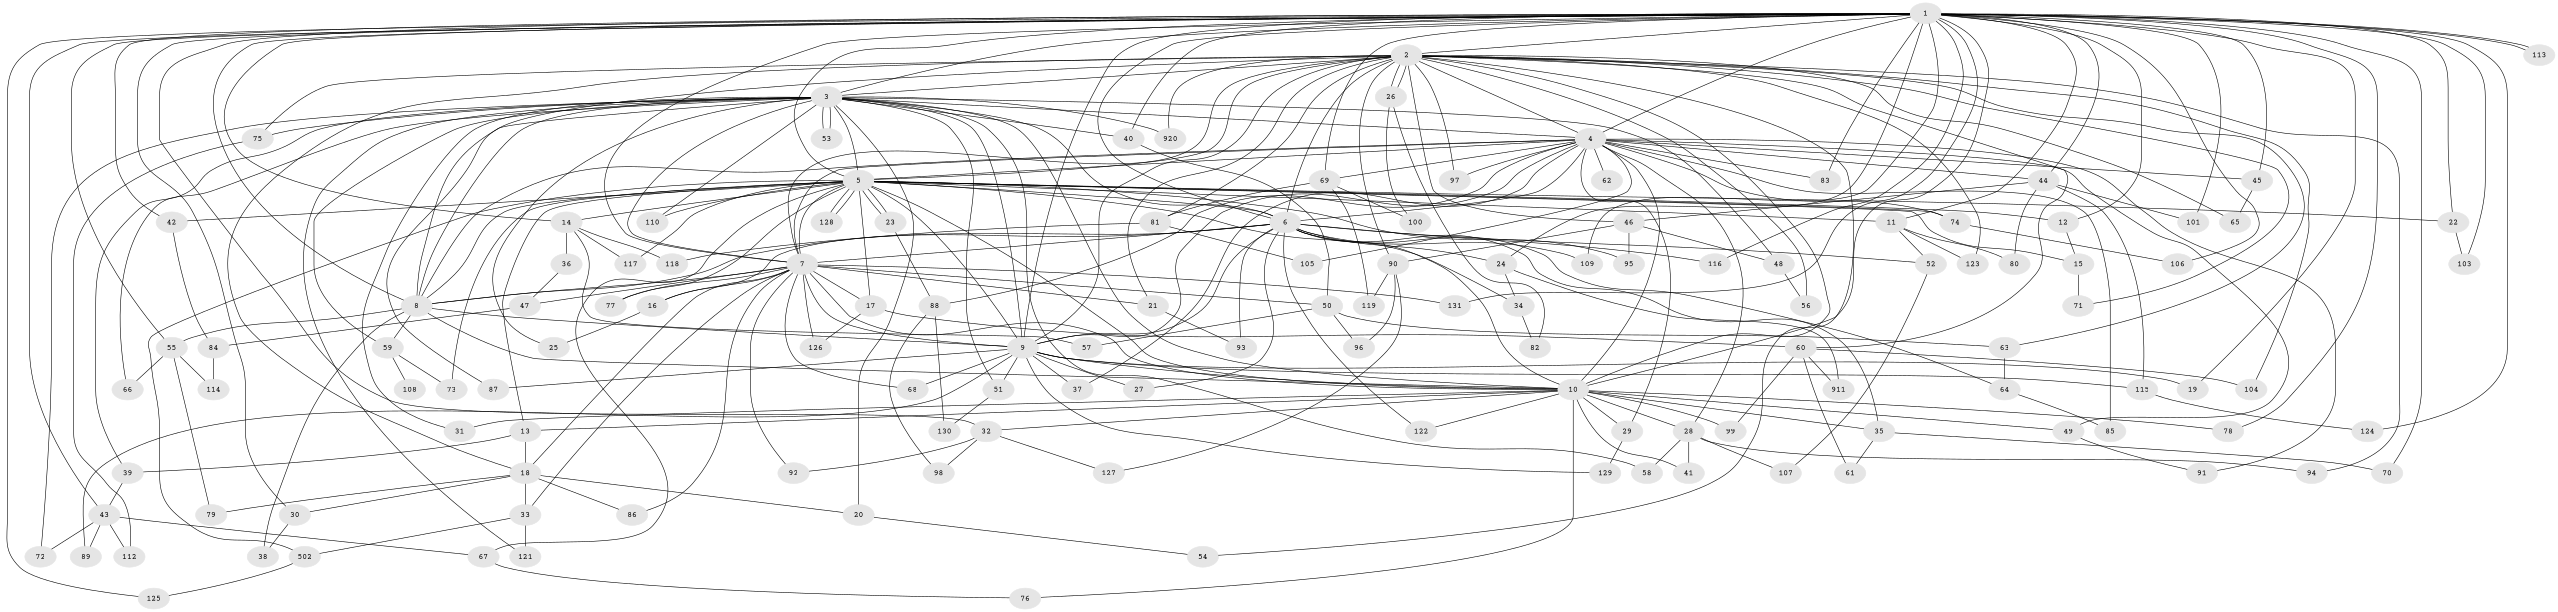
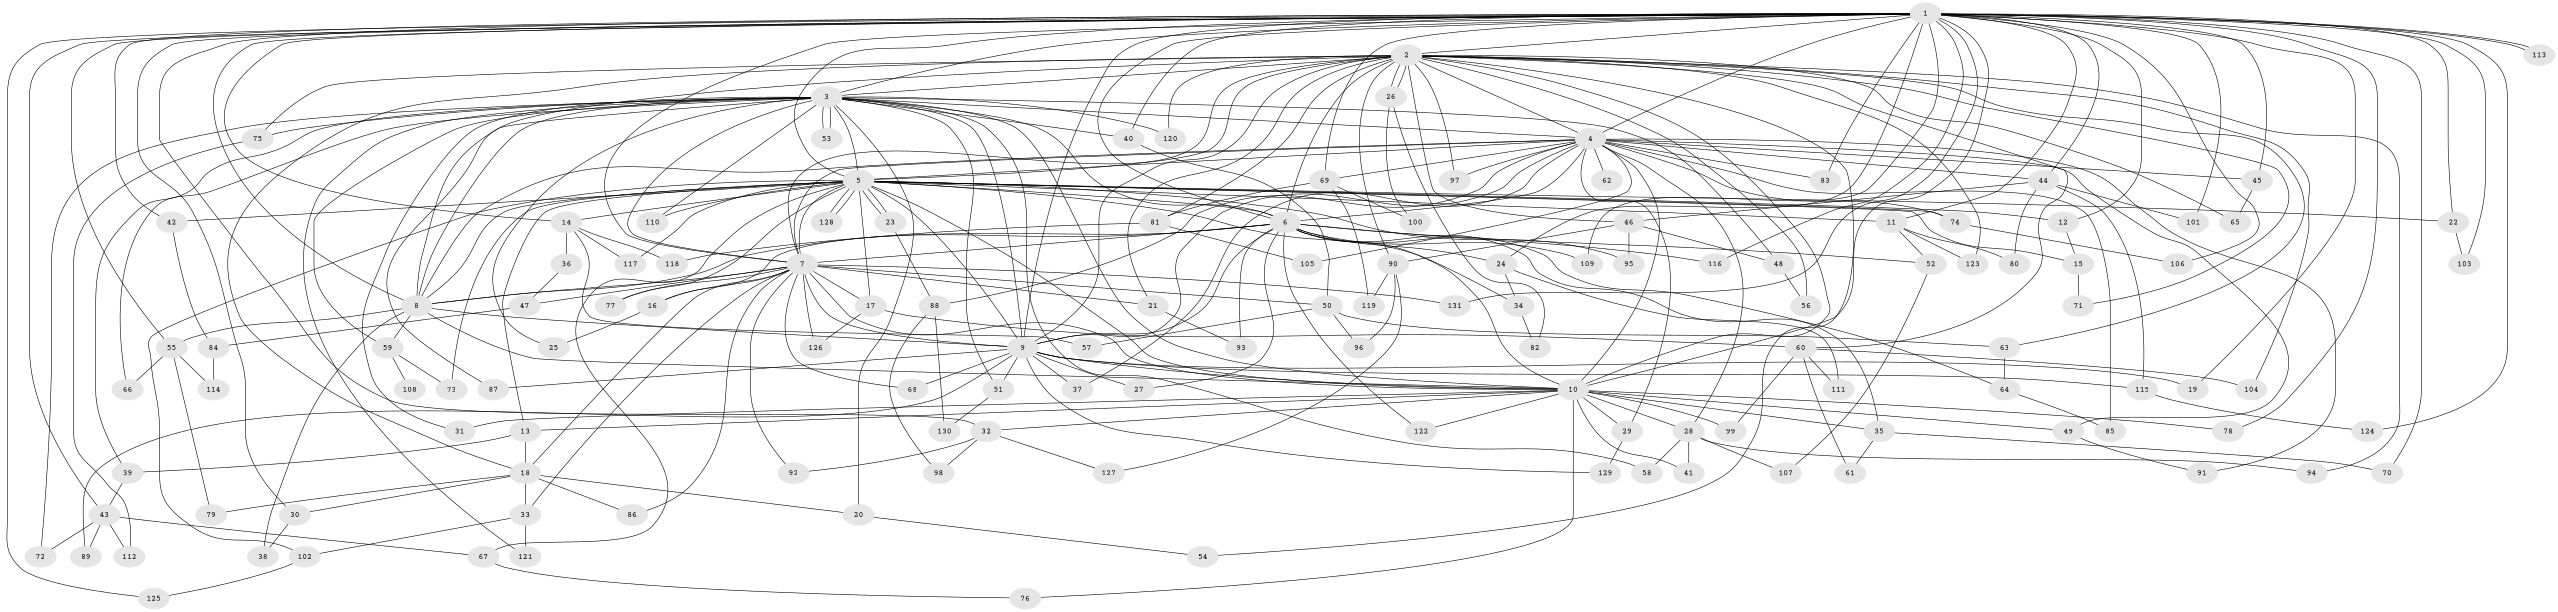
node "920": label "920" -> "120"
node "911": label "911" -> "111"
node "502": label "502" -> "102"
